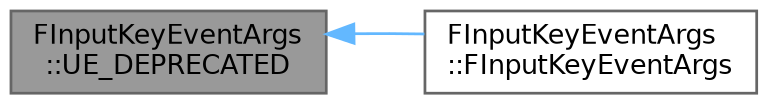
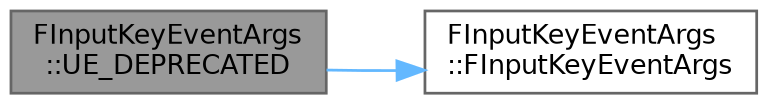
edge "FInputKeyEventArgs ::FInputKeyEventArgs" -> "FInputKeyEventArgs ::UE_DEPRECATED": reversed
